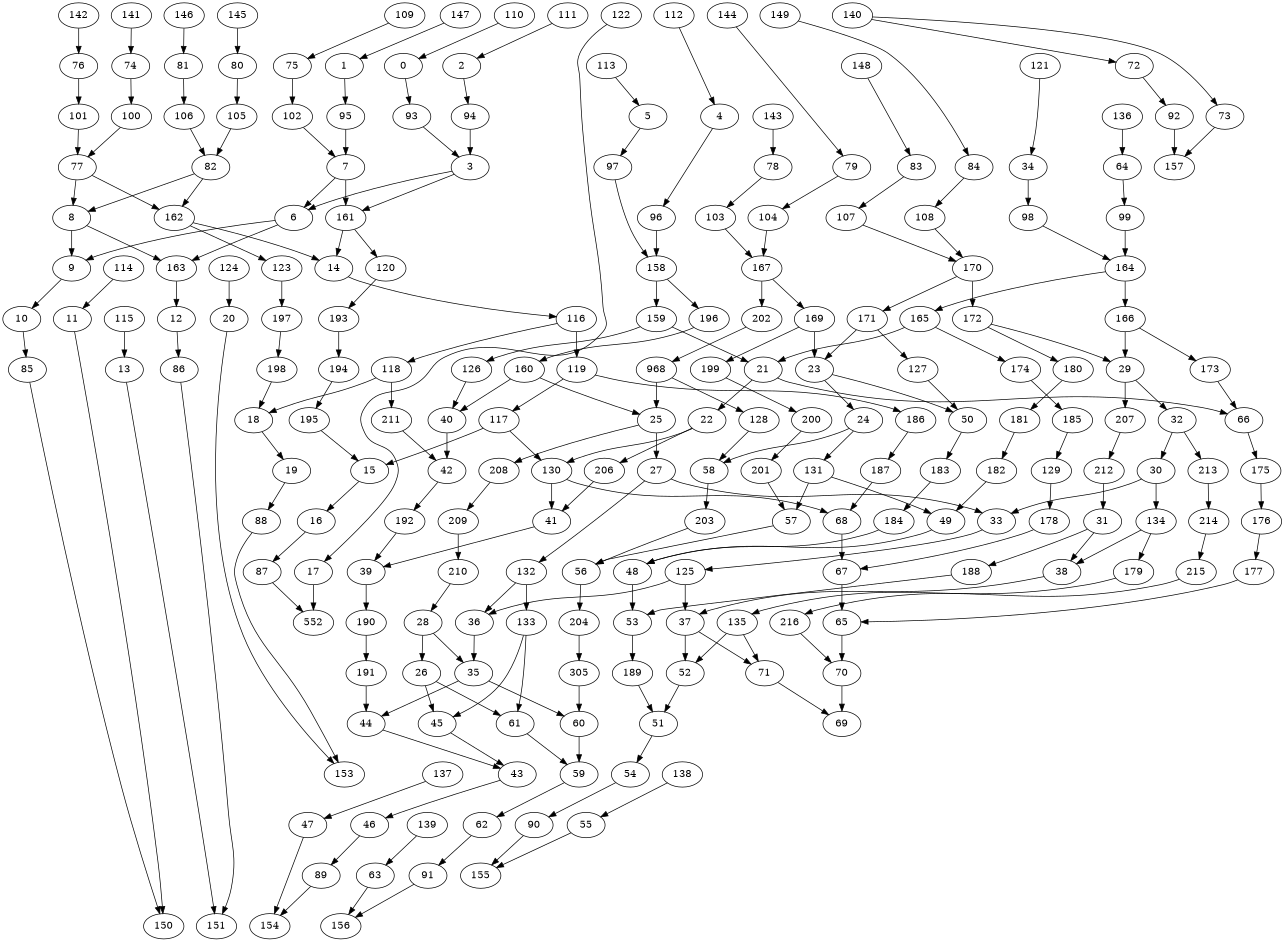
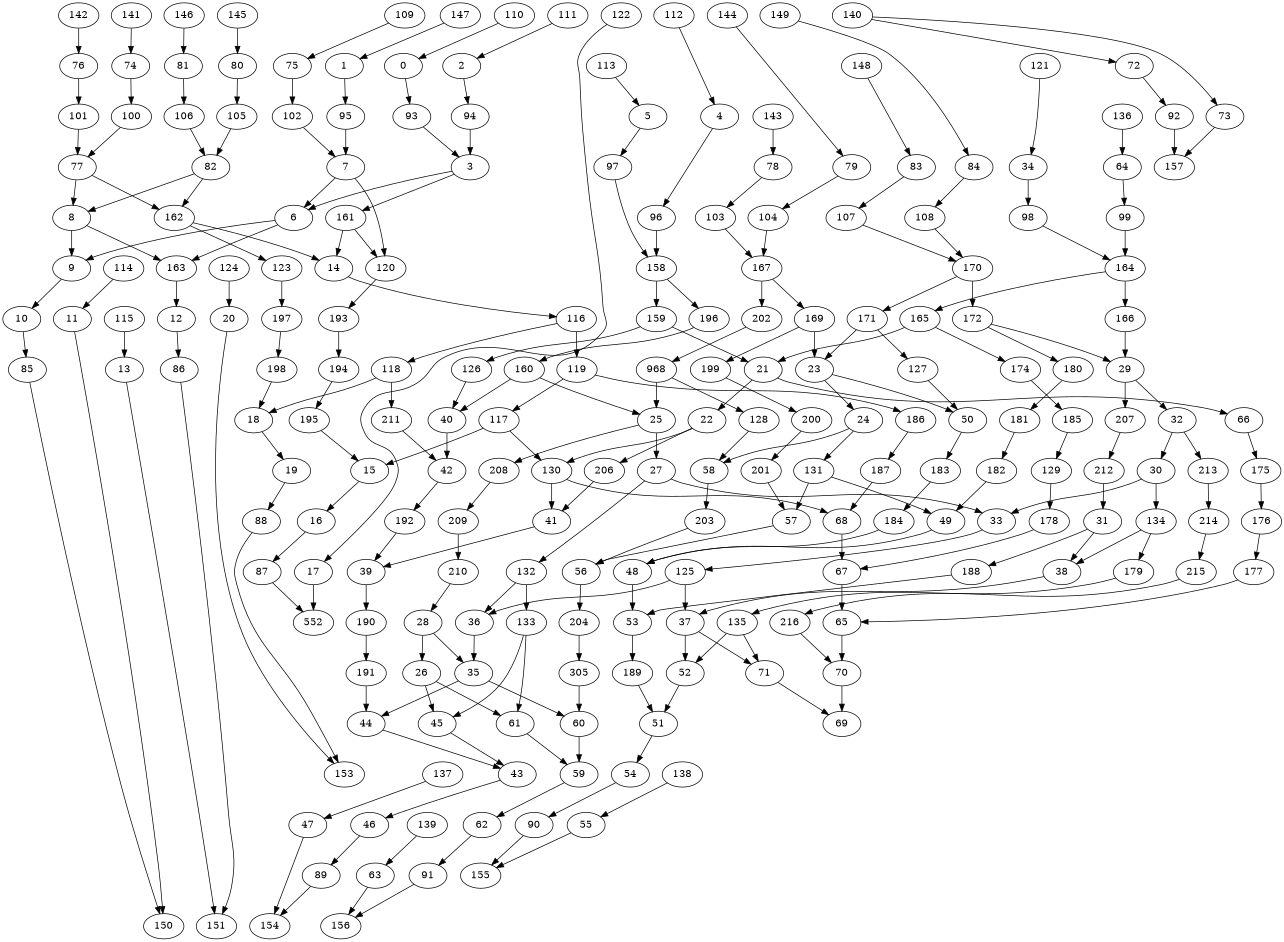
edge "7" -> "161": now "7" -> "120"
node "173": removed
